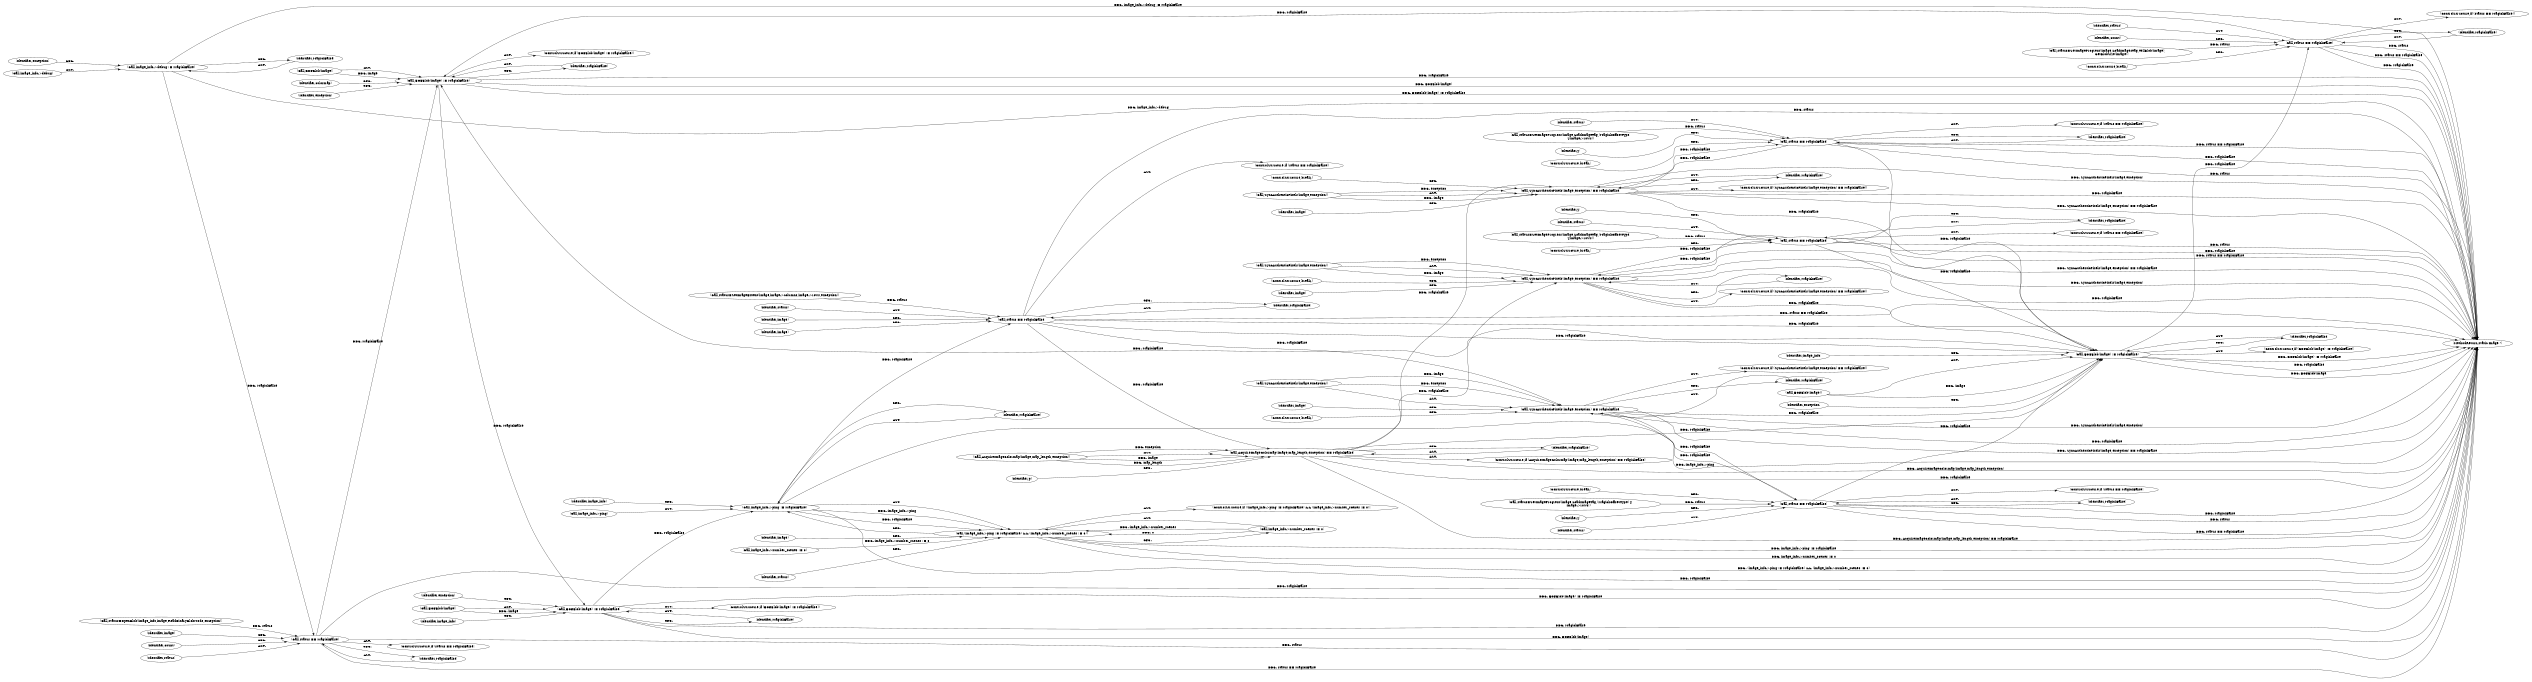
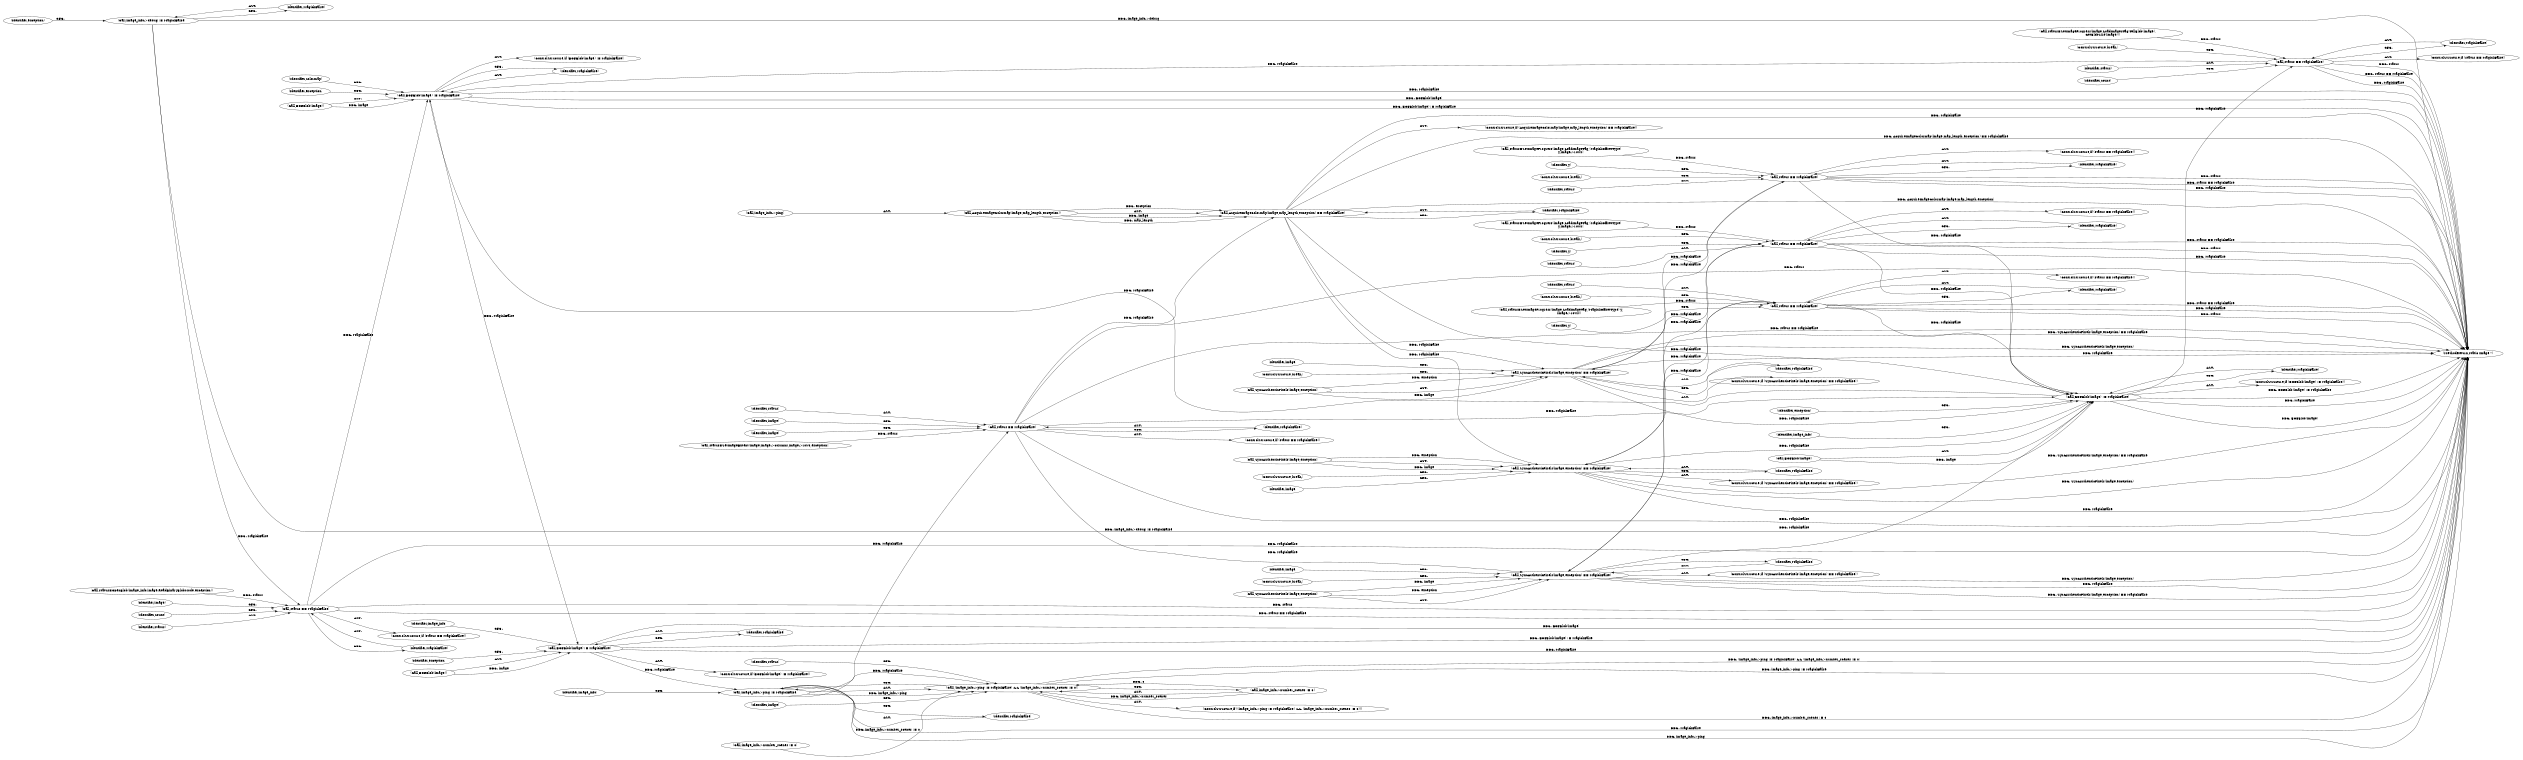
node "(Call,image_info->debug)": removed
node "(Identifier,p)": removed
edge "(Call,image_info->ping)" -> "(Call,image_info->ping != MagickFalse)": now "(Call,image_info->ping)" -> "(Call,AcquireImageColormap(image,map_length,exception))"
